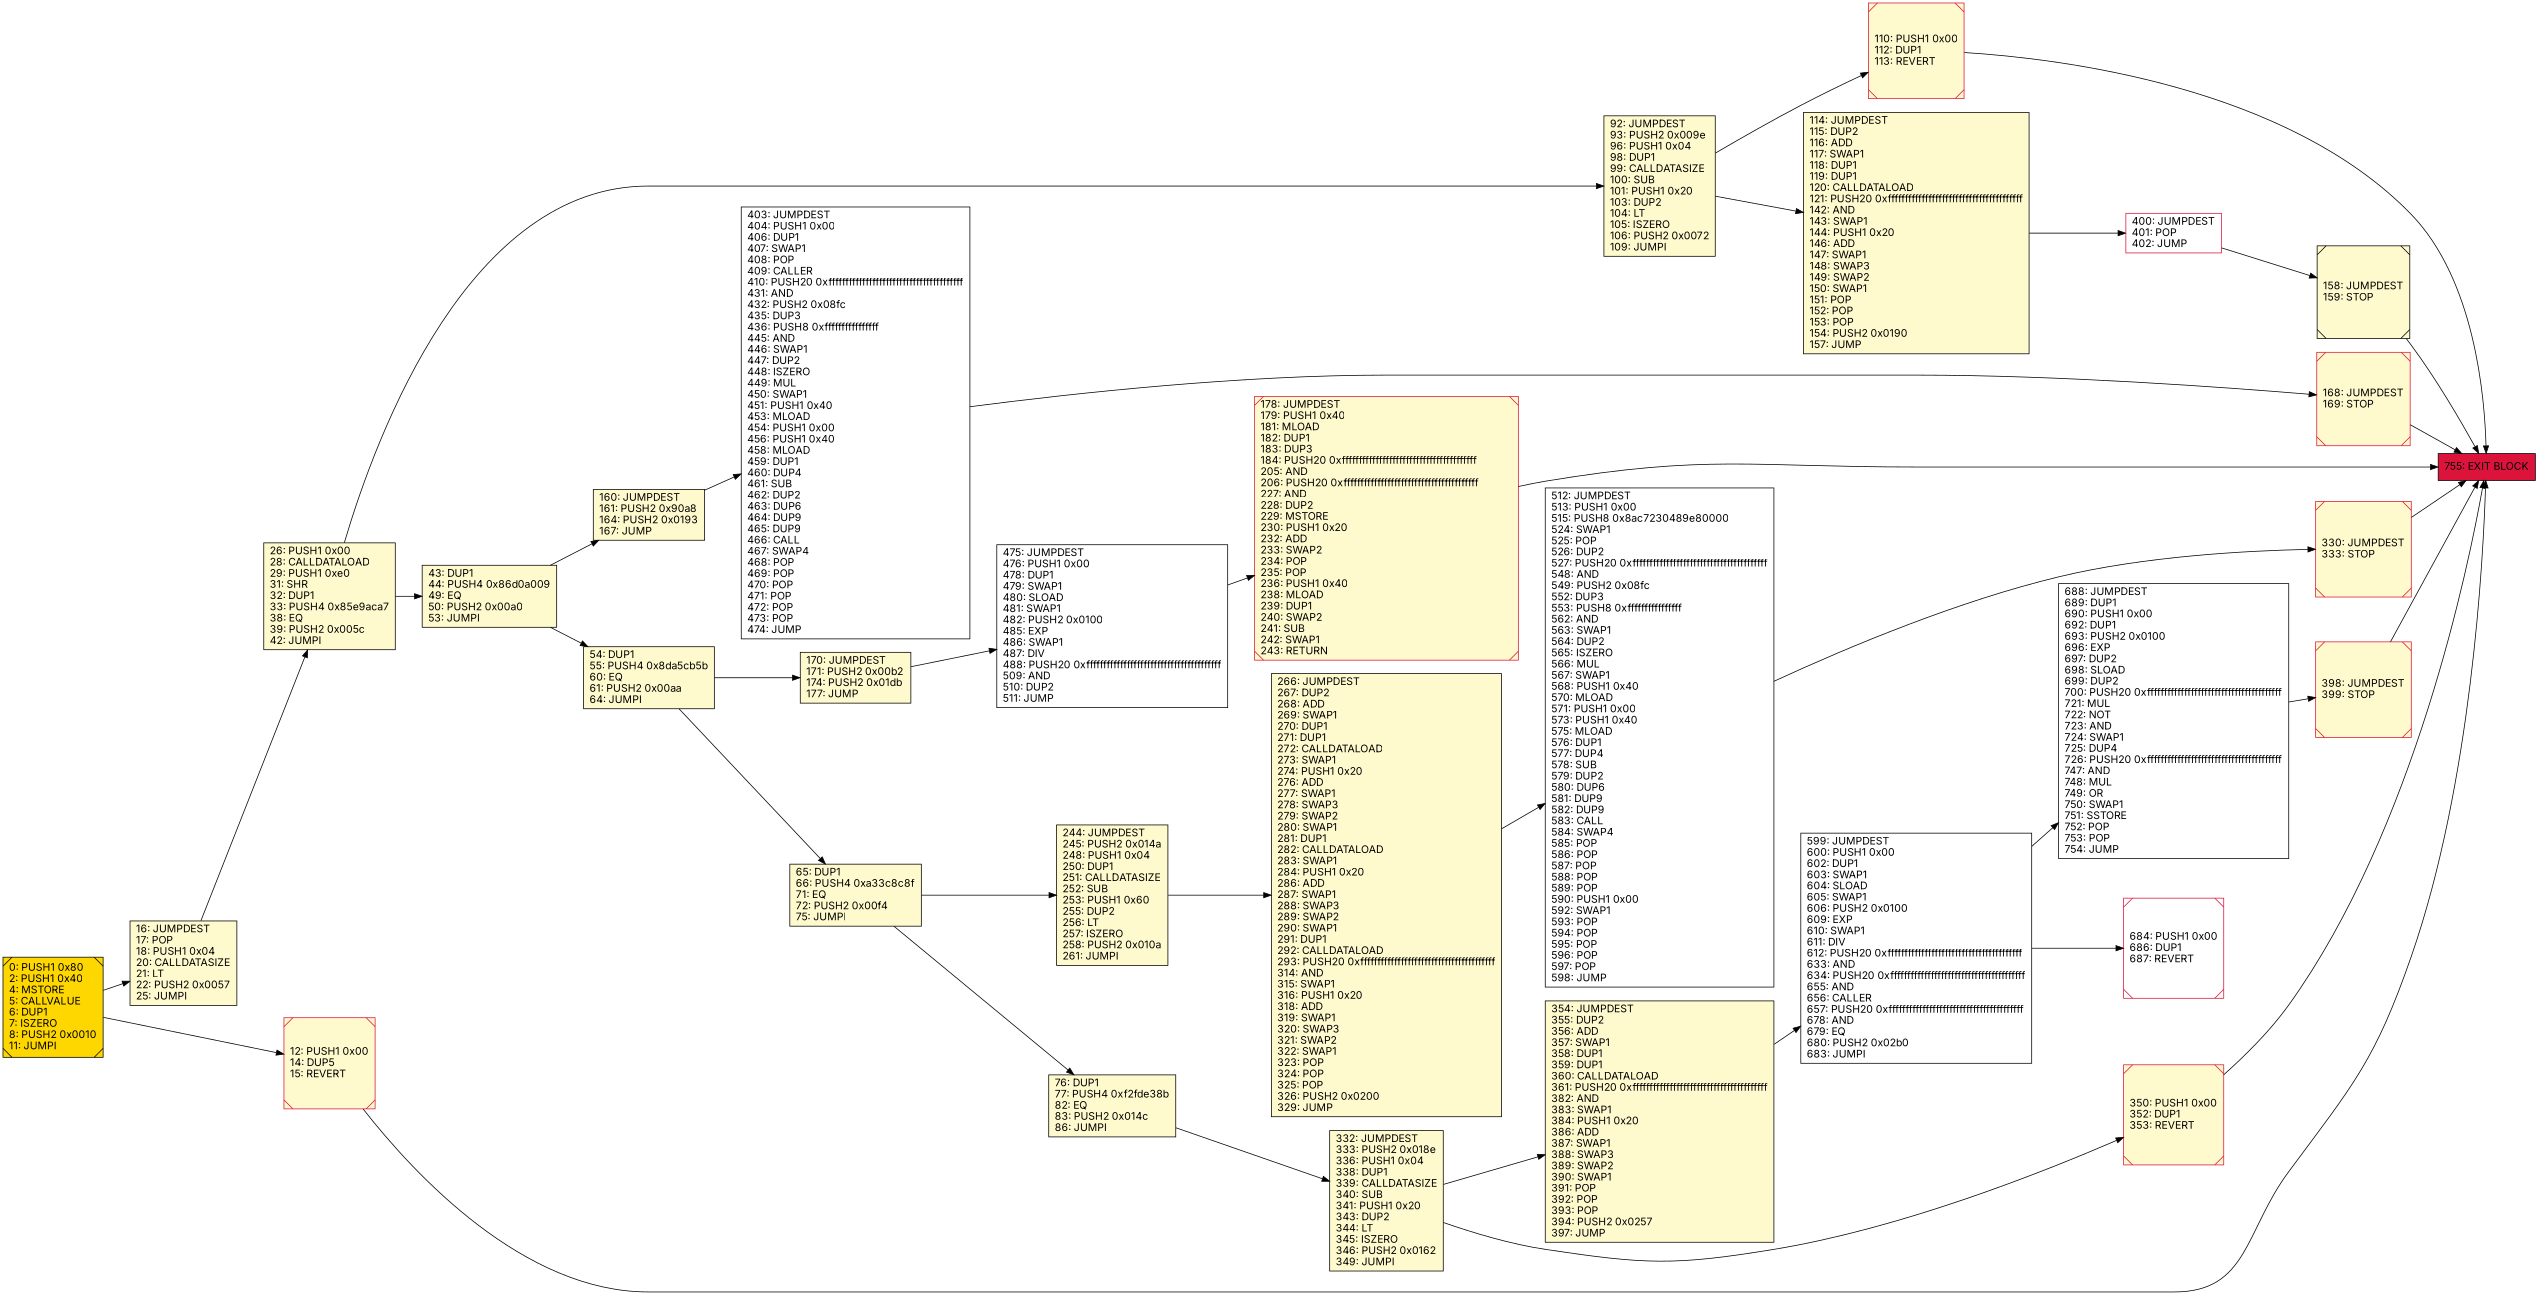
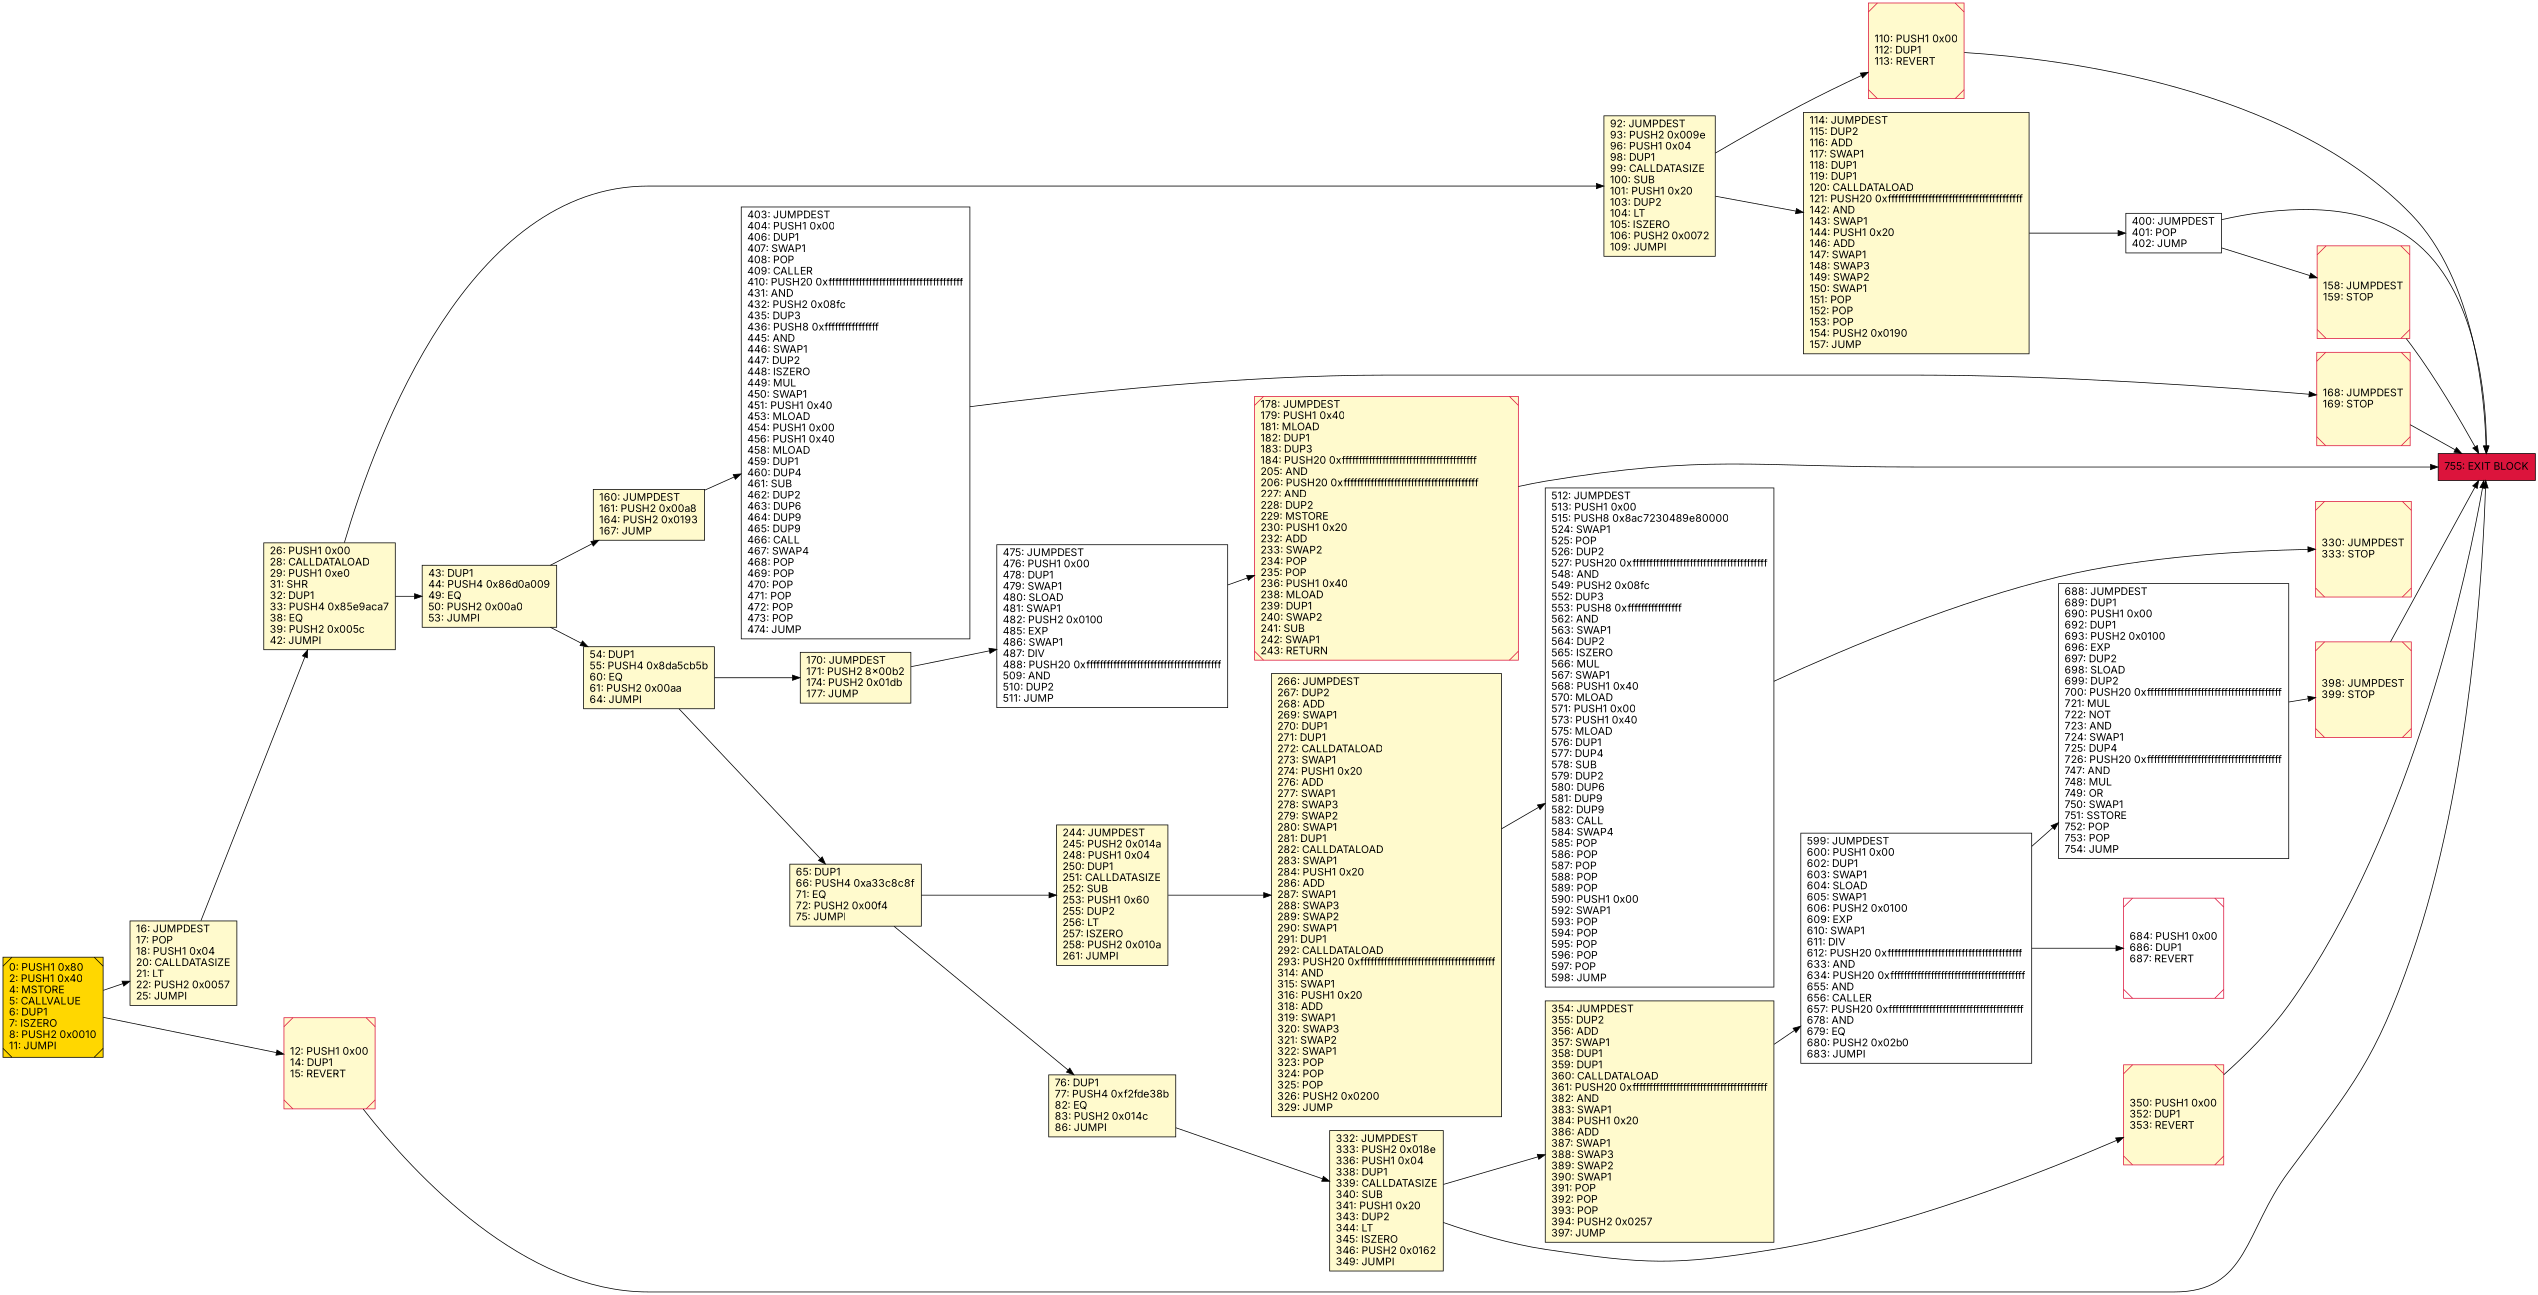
node "400: JUMPDEST 401: POP 402: JUMP": color crimson -> black
node "158: JUMPDEST 159: STOP": color black -> crimson
edge "330: JUMPDEST 333: STOP" -> "755: EXIT BLOCK": now "400: JUMPDEST 401: POP 402: JUMP" -> "755: EXIT BLOCK"
node "160: JUMPDEST 161: PUSH2 0x90a8 164: PUSH2 0x0193 167: JUMP": label "160: JUMPDEST 161: PUSH2 0x90a8 164: PUSH2 0x0193 167: JUMP" -> "160: JUMPDEST 161: PUSH2 0x00a8 164: PUSH2 0x0193 167: JUMP"
node "170: JUMPDEST 171: PUSH2 0x00b2 174: PUSH2 0x01db 177: JUMP": label "170: JUMPDEST 171: PUSH2 0x00b2 174: PUSH2 0x01db 177: JUMP" -> "170: JUMPDEST 171: PUSH2 8x00b2 174: PUSH2 0x01db 177: JUMP"
node "12: PUSH1 0x00 14: DUP5 15: REVERT": label "12: PUSH1 0x00 14: DUP5 15: REVERT" -> "12: PUSH1 0x00 14: DUP1 15: REVERT"
